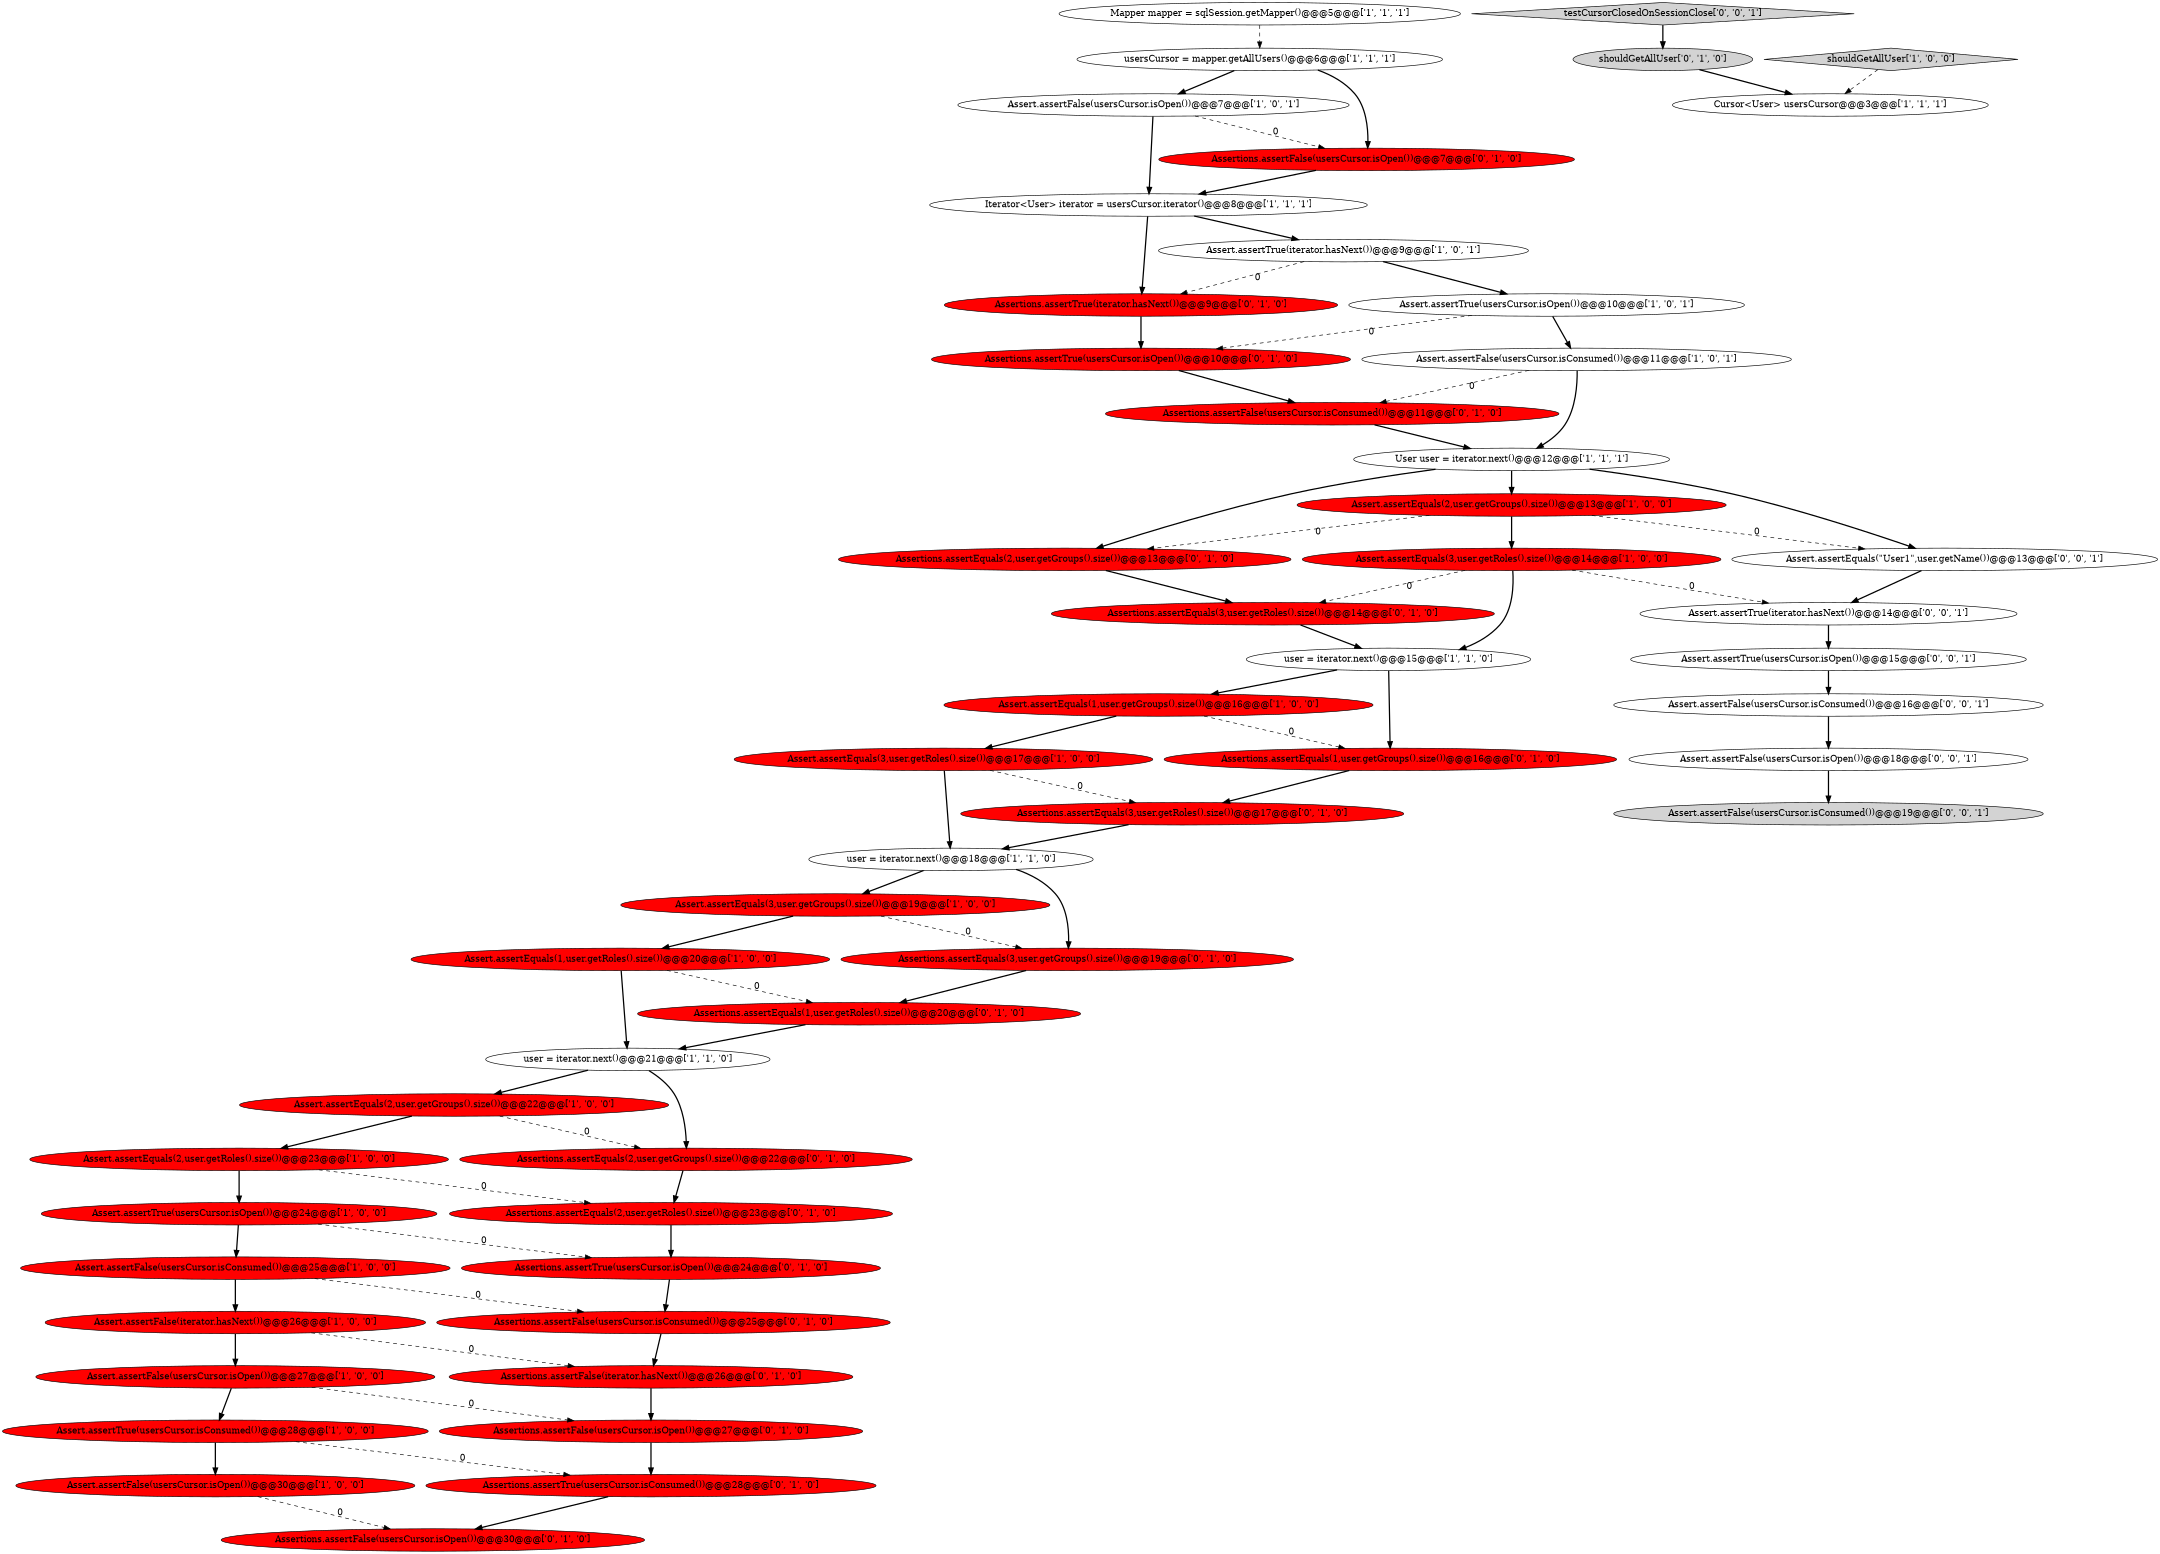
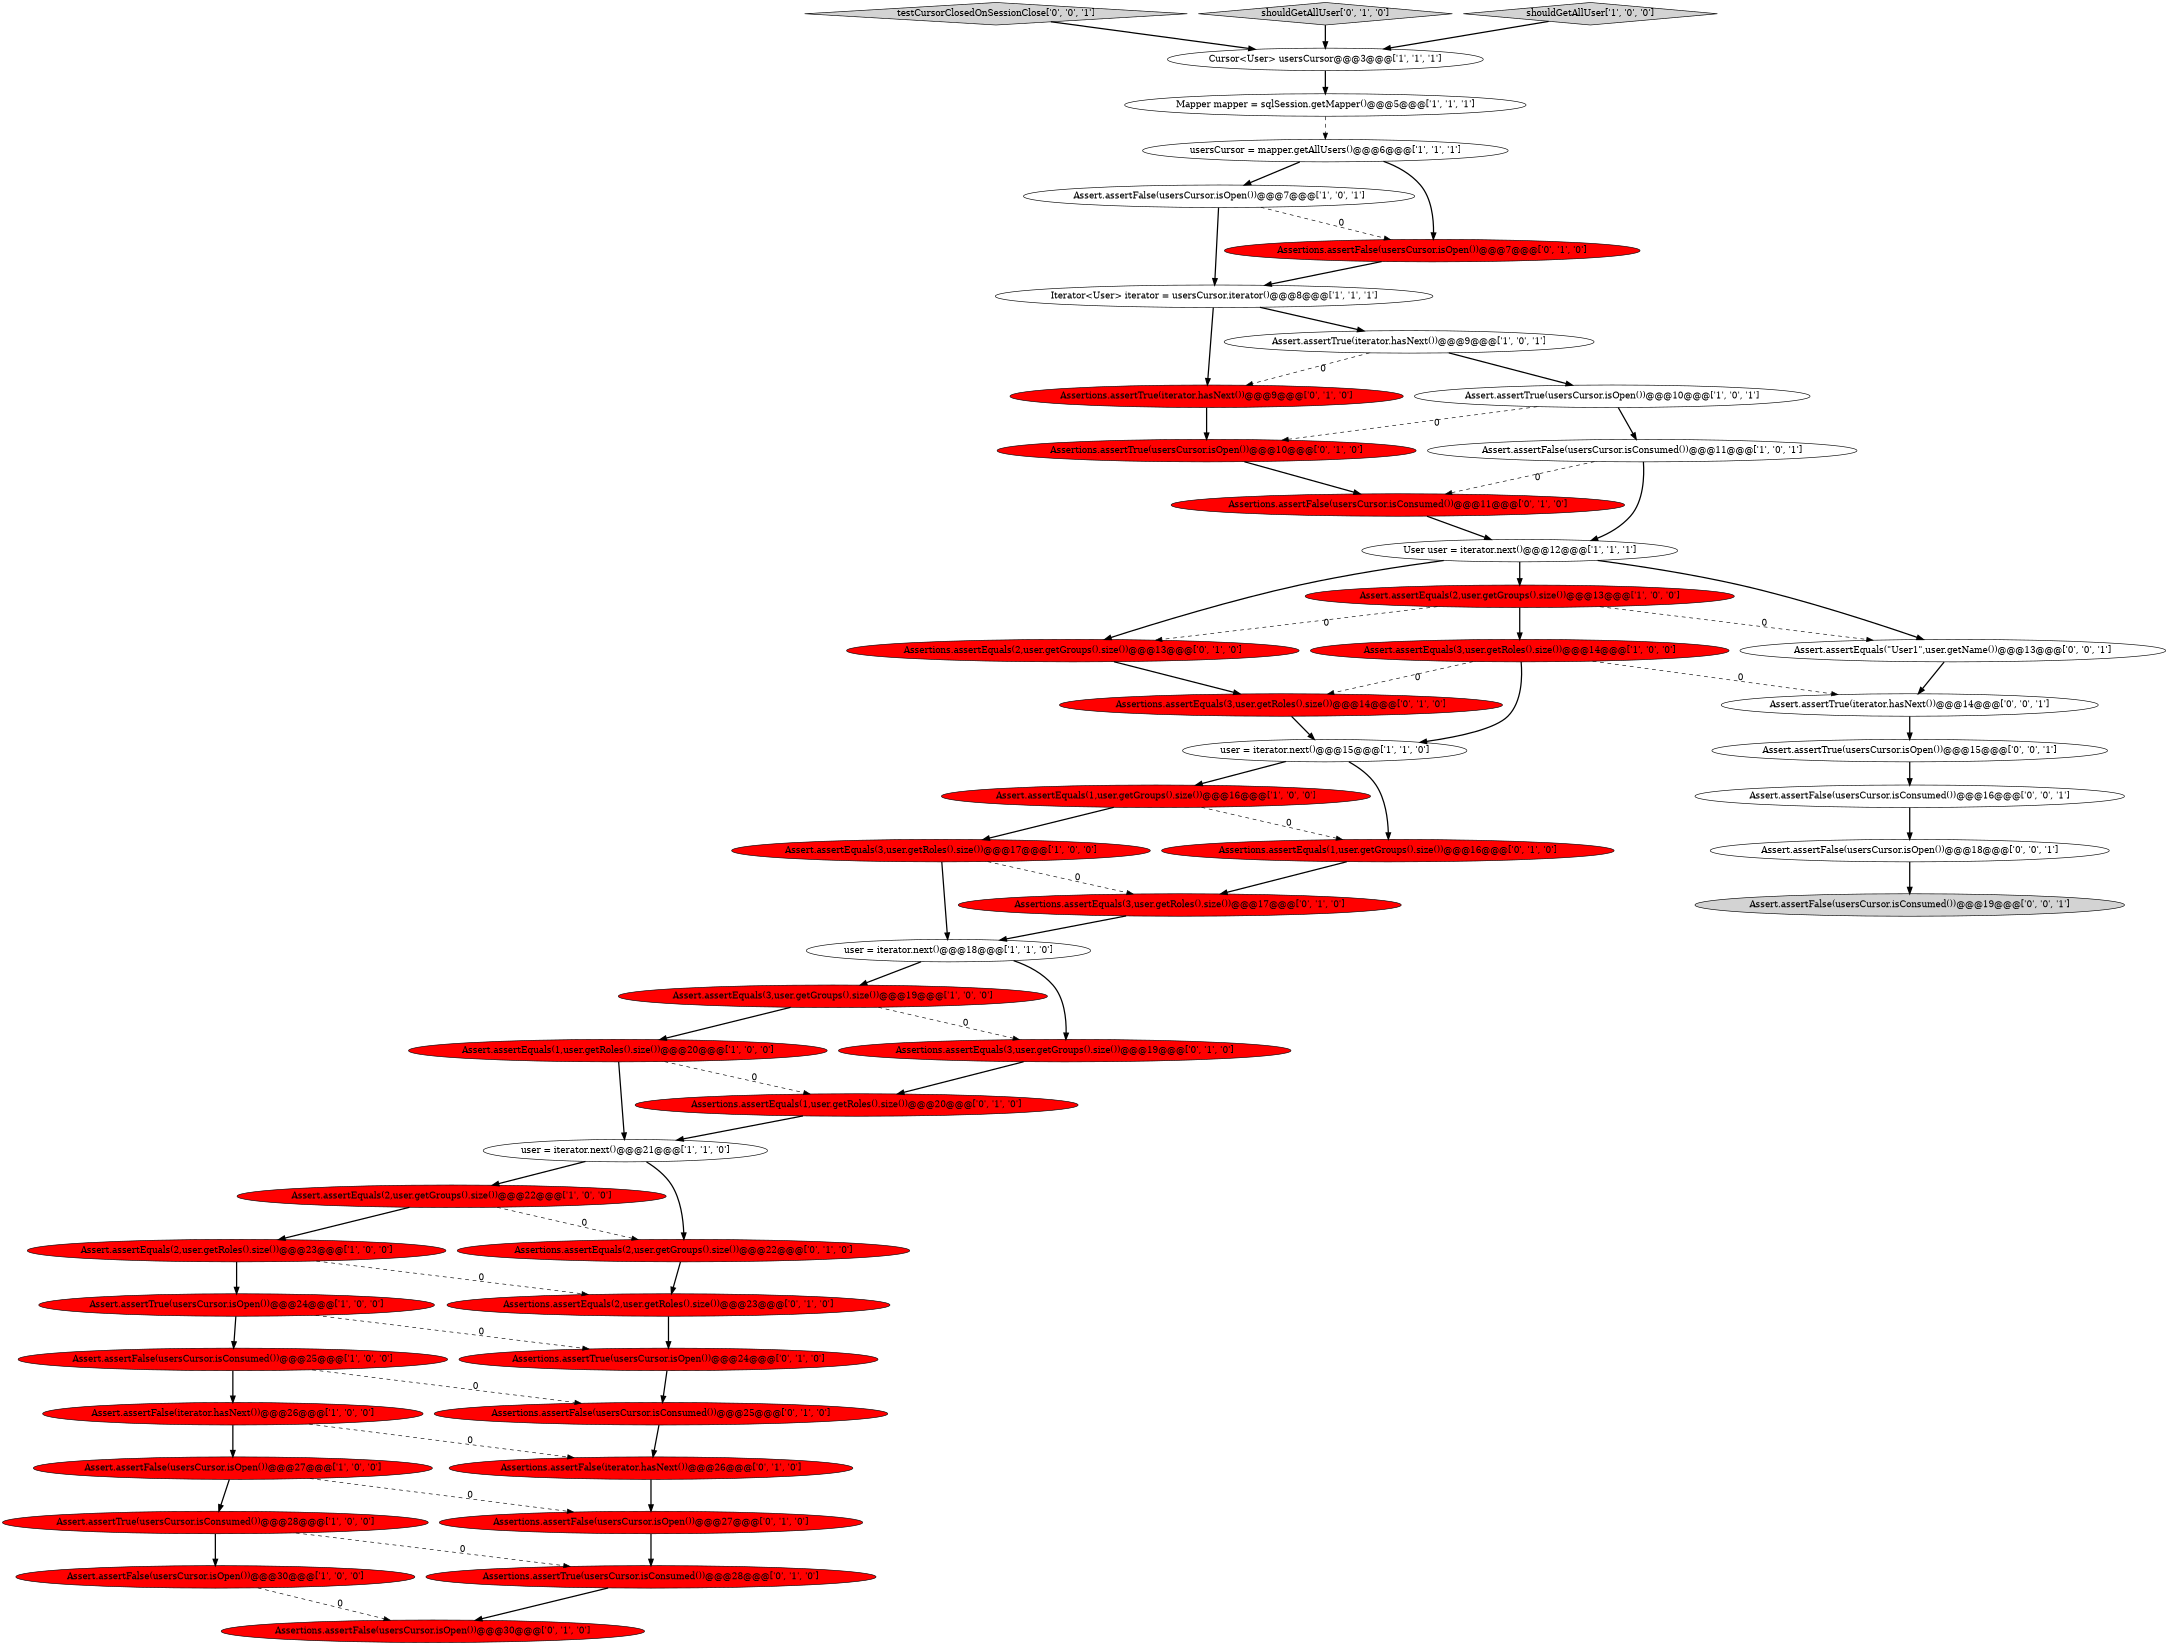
edge "testCursorClosedOnSessionClose['0', '0', '1']" -> "shouldGetAllUser['0', '1', '0']": now "testCursorClosedOnSessionClose['0', '0', '1']" -> "Cursor<User> usersCursor@@@3@@@['1', '1', '1']"
node "shouldGetAllUser['0', '1', '0']": shape ellipse -> diamond
edge "Cursor<User> usersCursor@@@3@@@['1', '1', '1']" -> "Mapper mapper = sqlSession.getMapper()@@@5@@@['1', '1', '1']": added
edge "shouldGetAllUser['1', '0', '0']" -> "Cursor<User> usersCursor@@@3@@@['1', '1', '1']": style dashed -> bold
